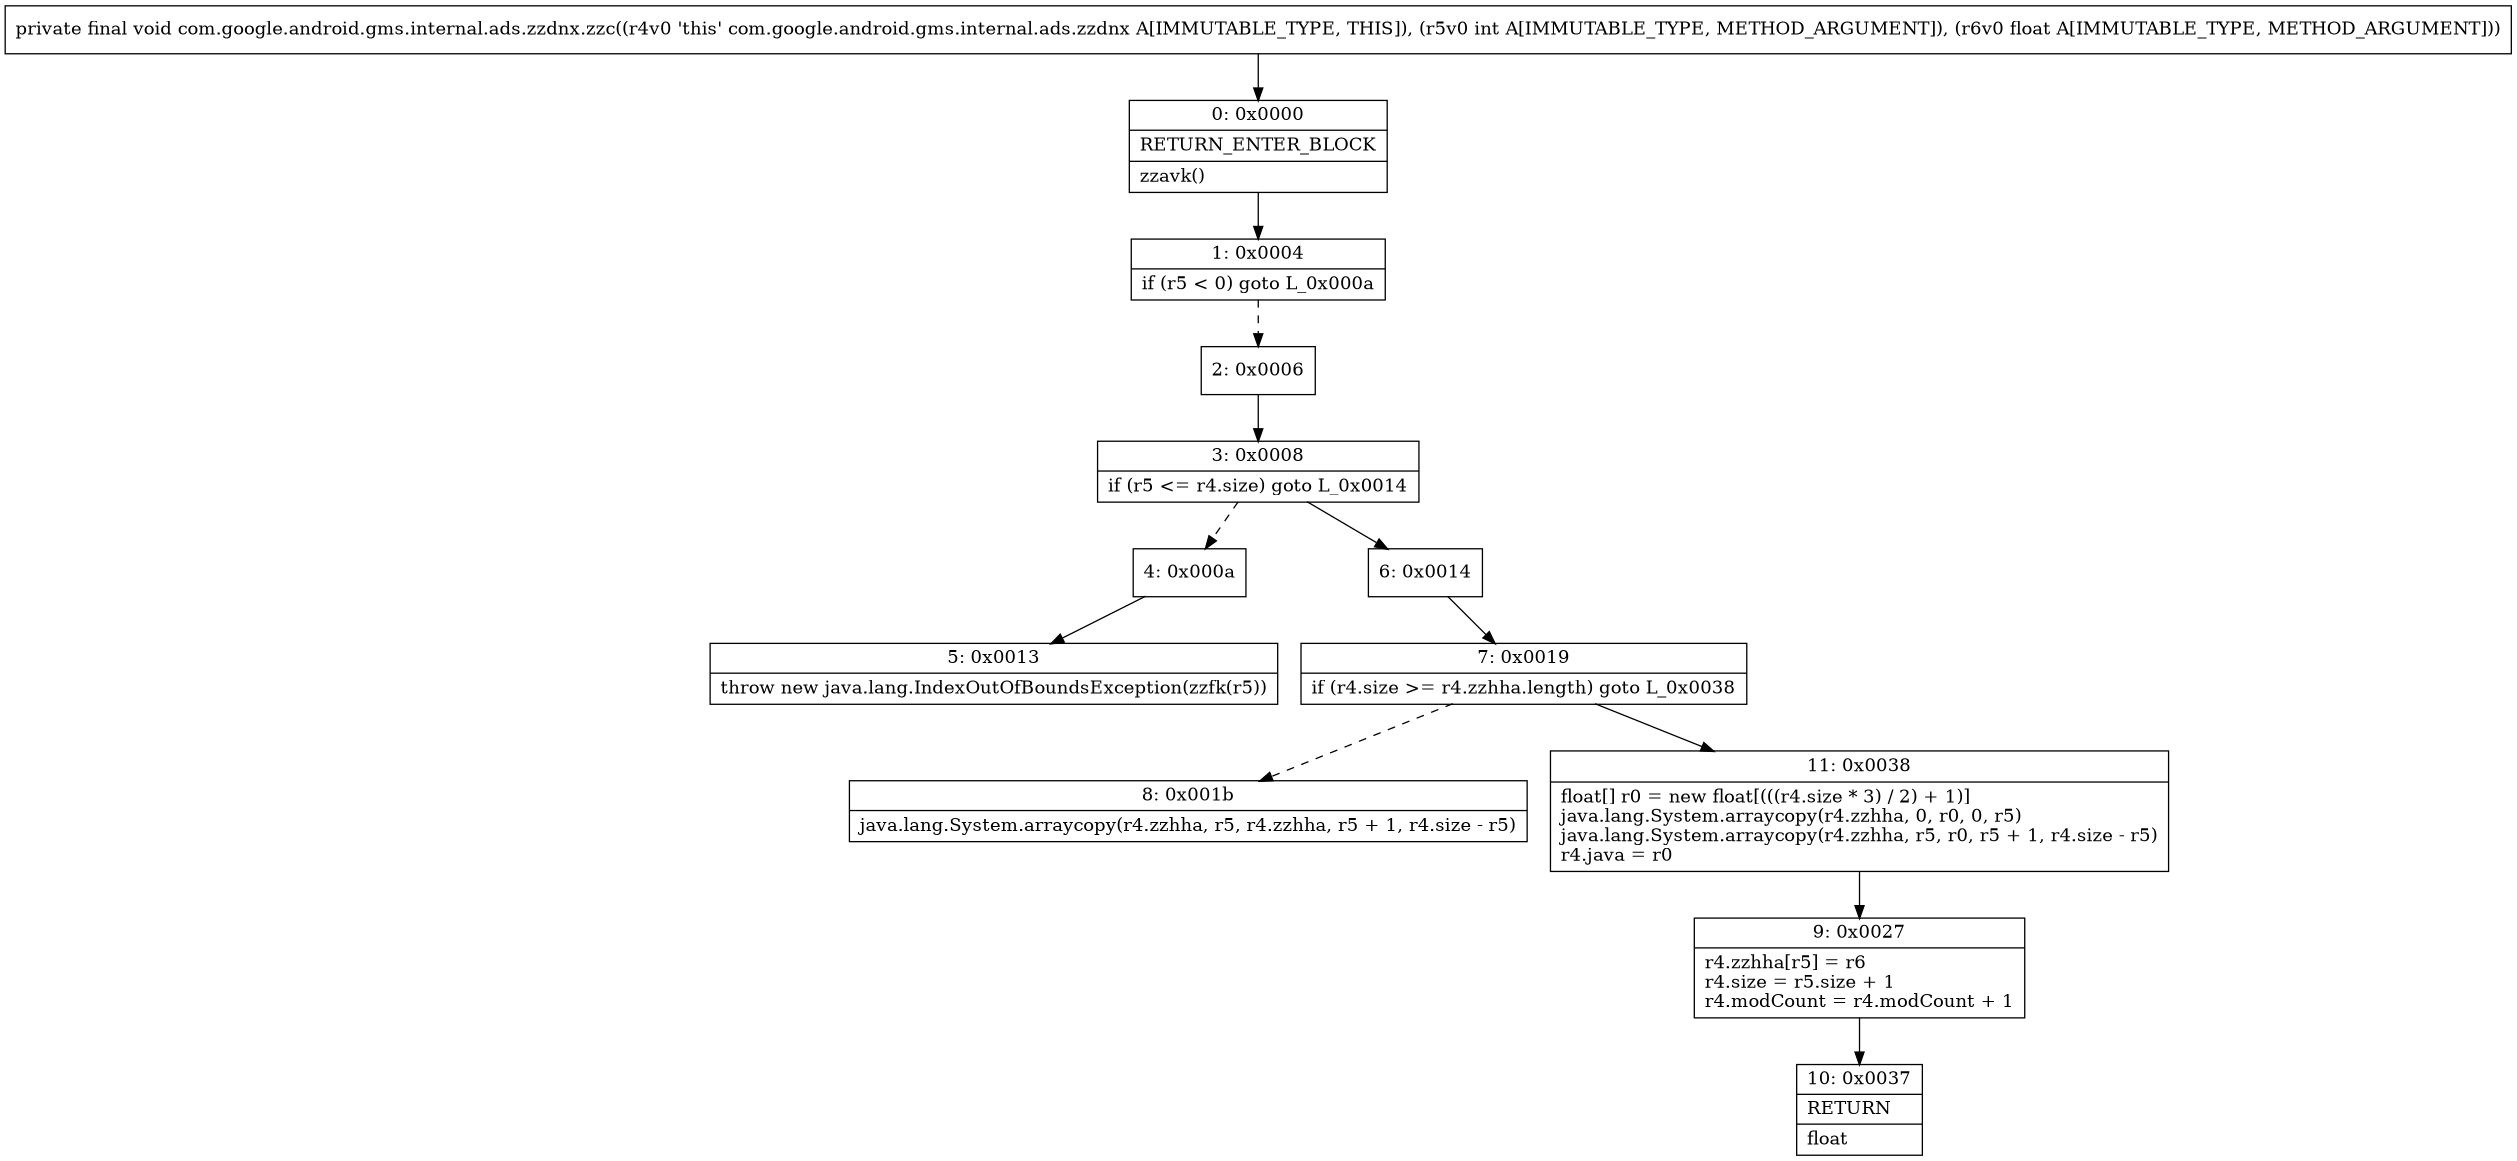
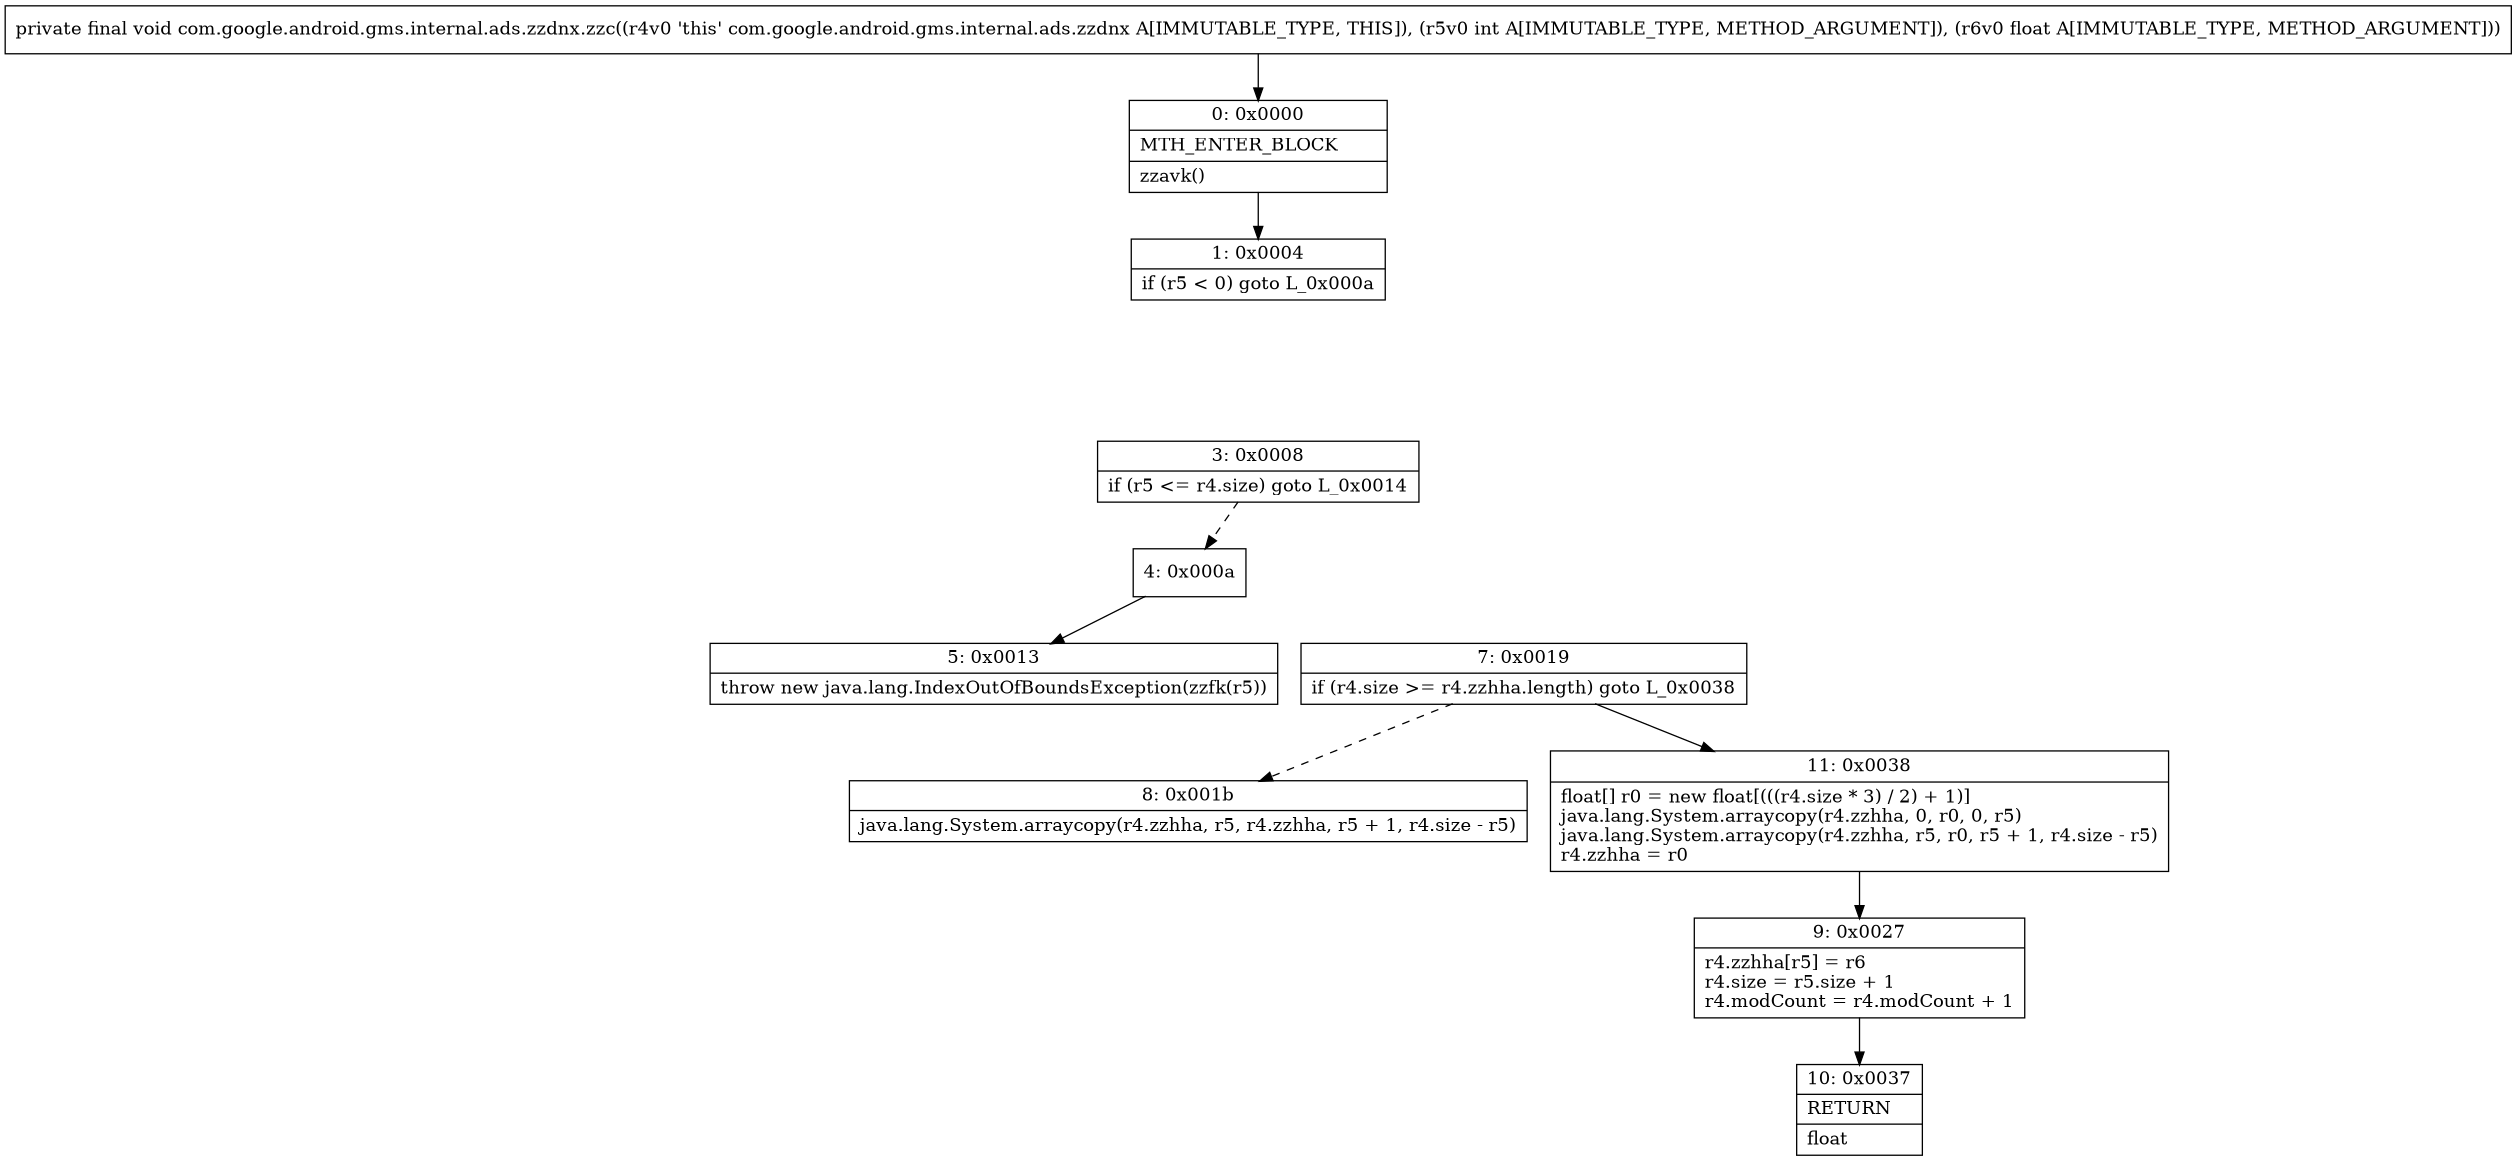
node "0: 0x0000": text "RETURN_ENTER_BLOCK" -> "MTH_ENTER_BLOCK"
node "2: 0x0006": removed
node "6: 0x0014": removed
node "11: 0x0038": text "r4.java = r0" -> "r4.zzhha = r0"
